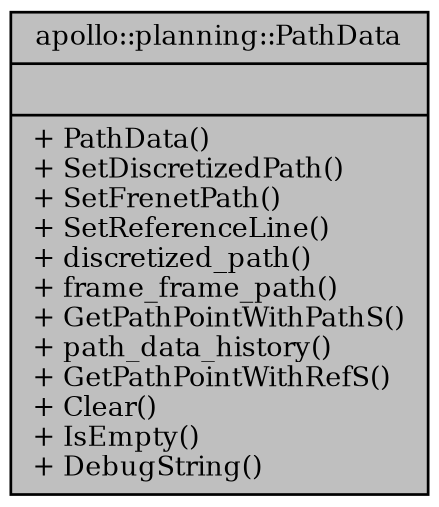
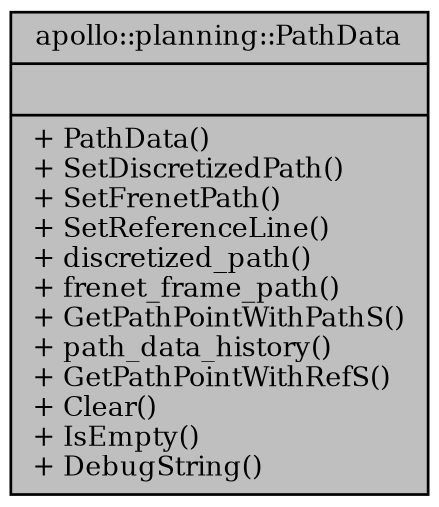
node "apollo::planning::PathData": text "+ frame_frame_path()" -> "+ frenet_frame_path()"
